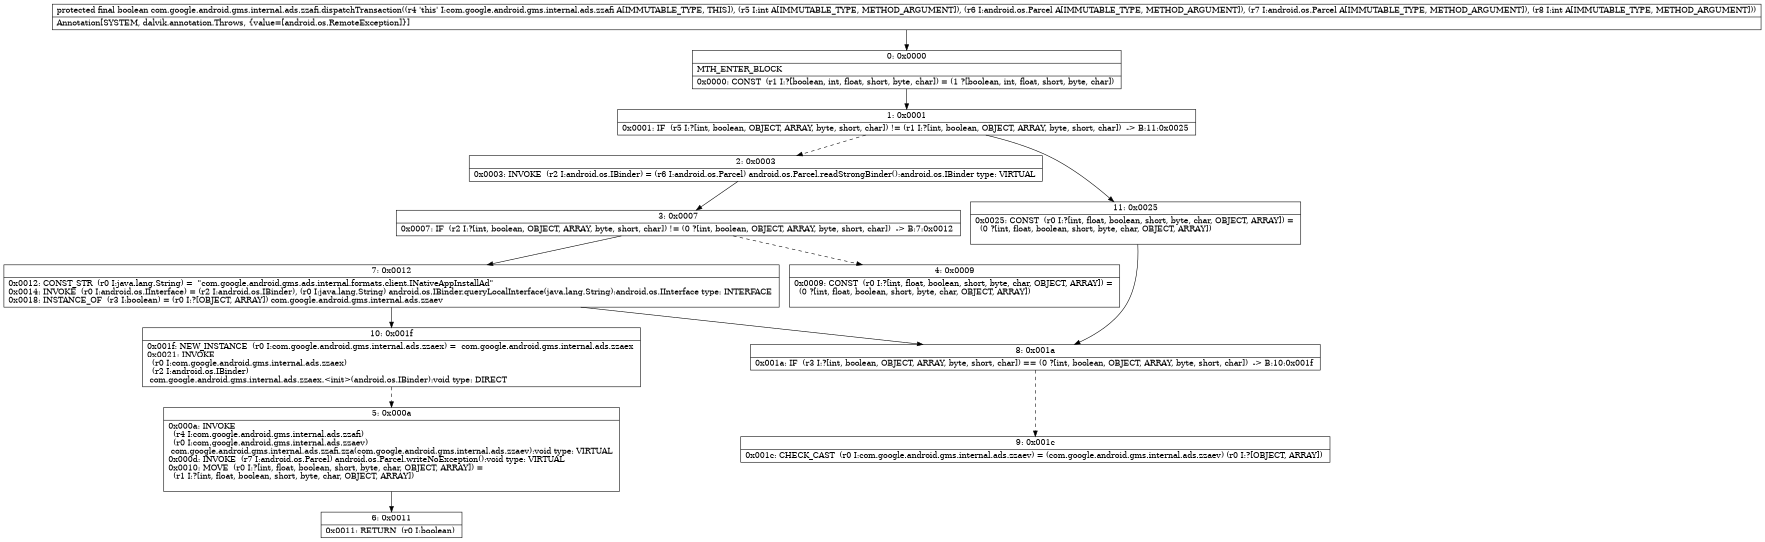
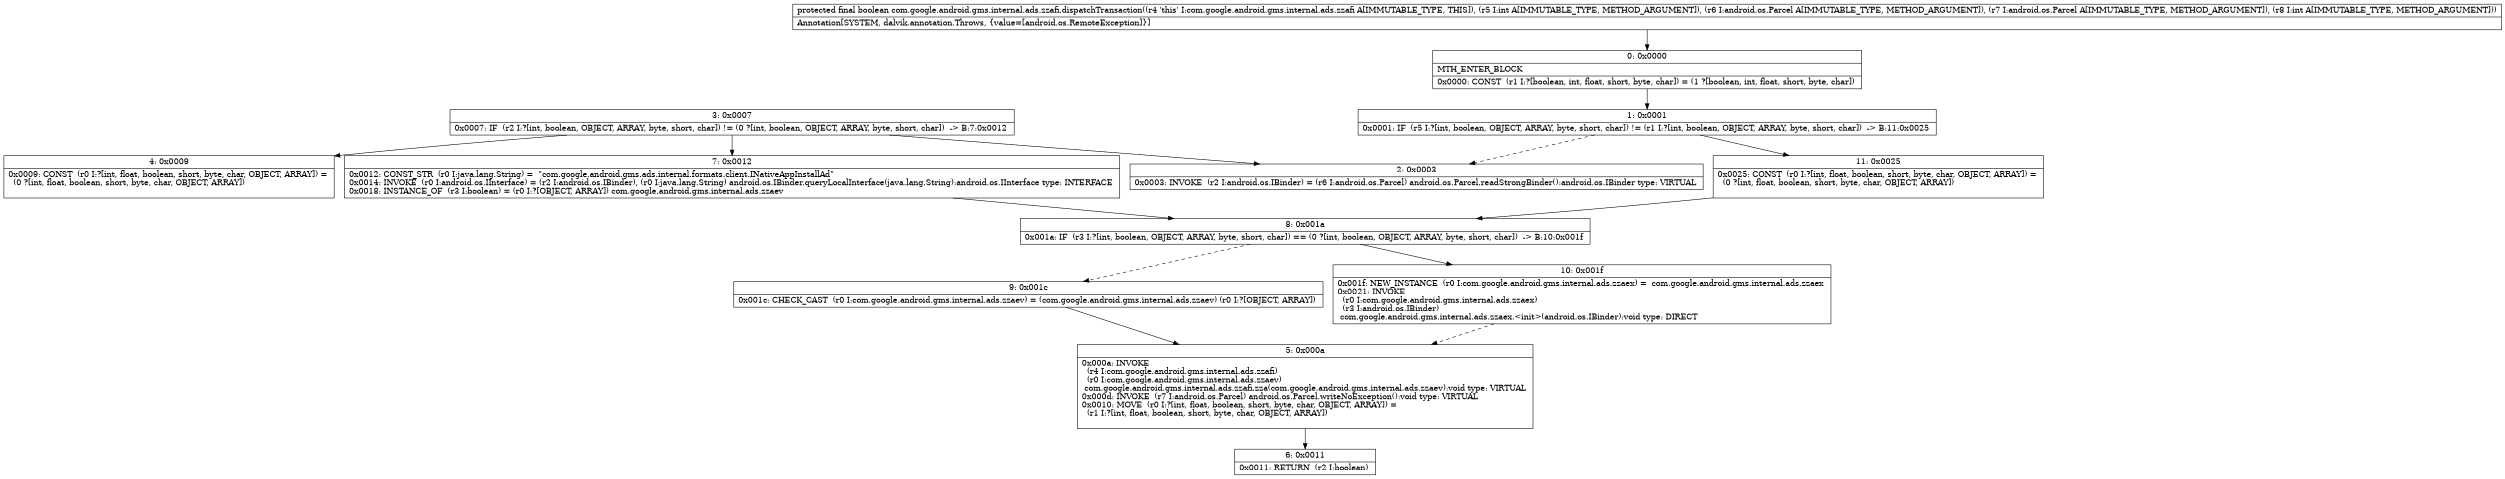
edge "2: 0x0003" -> "3: 0x0007": reversed
edge "3: 0x0007" -> "4: 0x0009": style dashed -> solid
edge "7: 0x0012" -> "10: 0x001f": now "8: 0x001a" -> "10: 0x001f"
edge "9: 0x001c" -> "5: 0x000a": added
node "10: 0x001f": text "(r2 I:android.os.IBinder)" -> "(r3 I:android.os.IBinder)"
node "6: 0x0011": text "0x0011: RETURN  (r0 I:boolean)" -> "0x0011: RETURN  (r2 I:boolean)"
